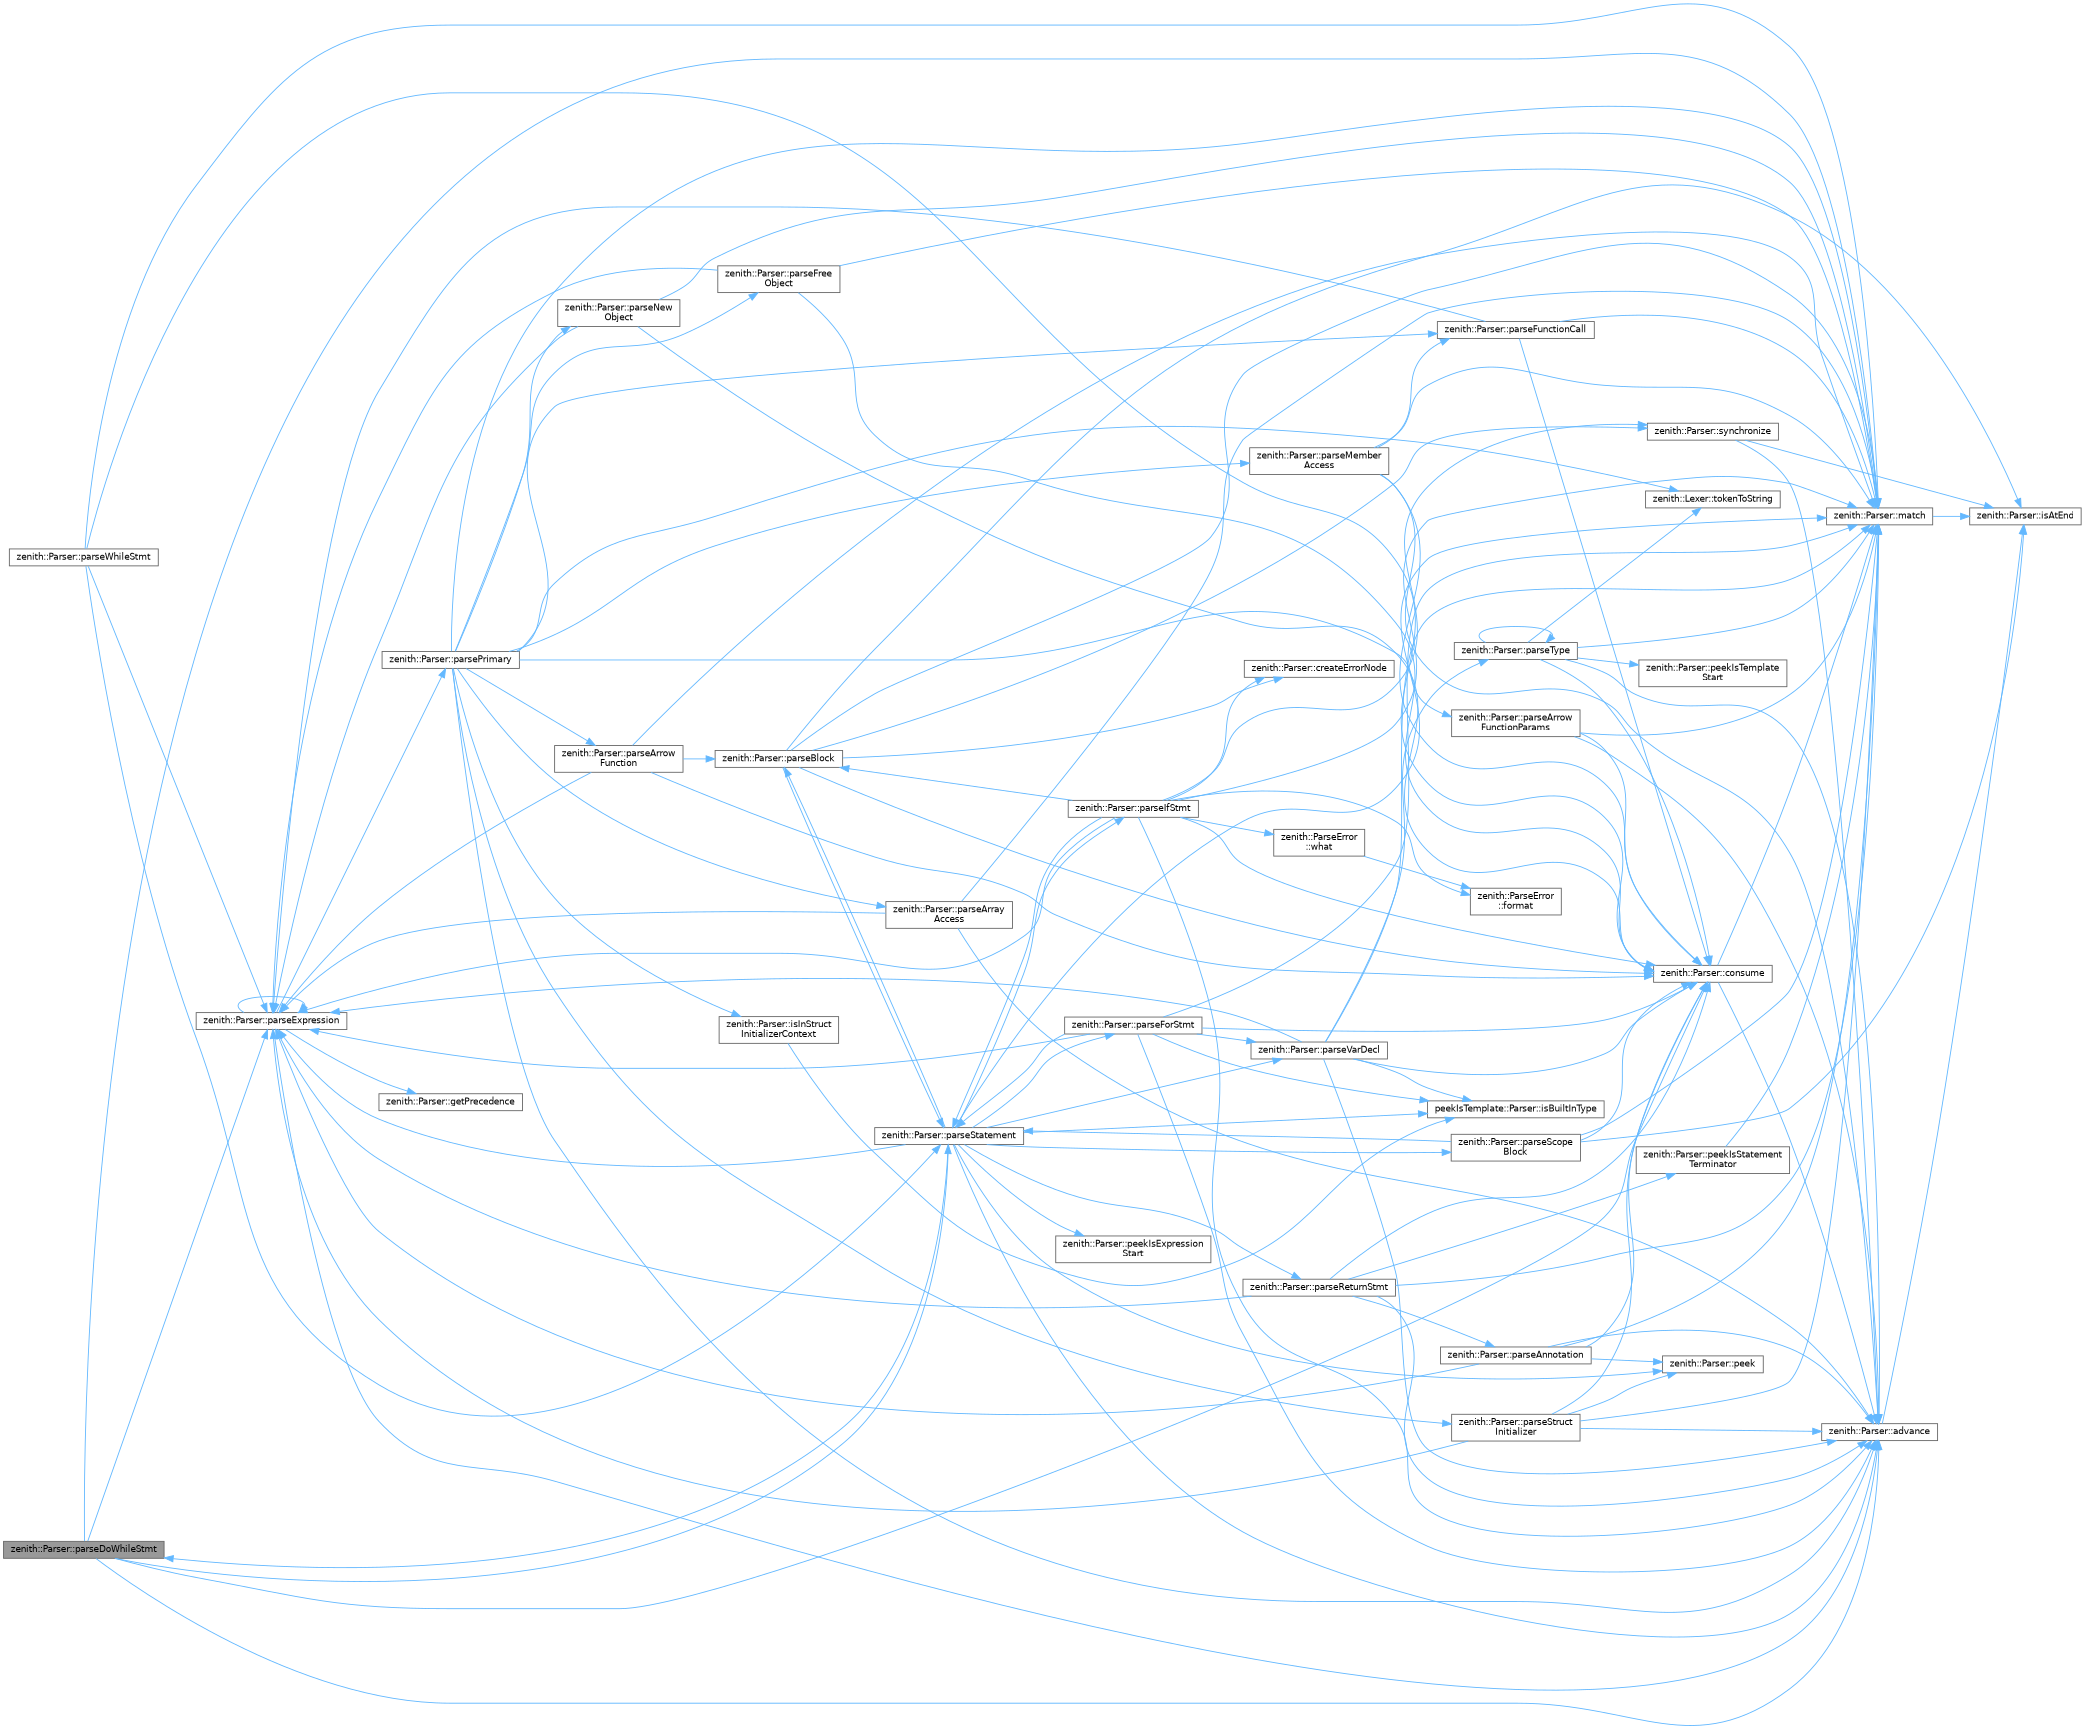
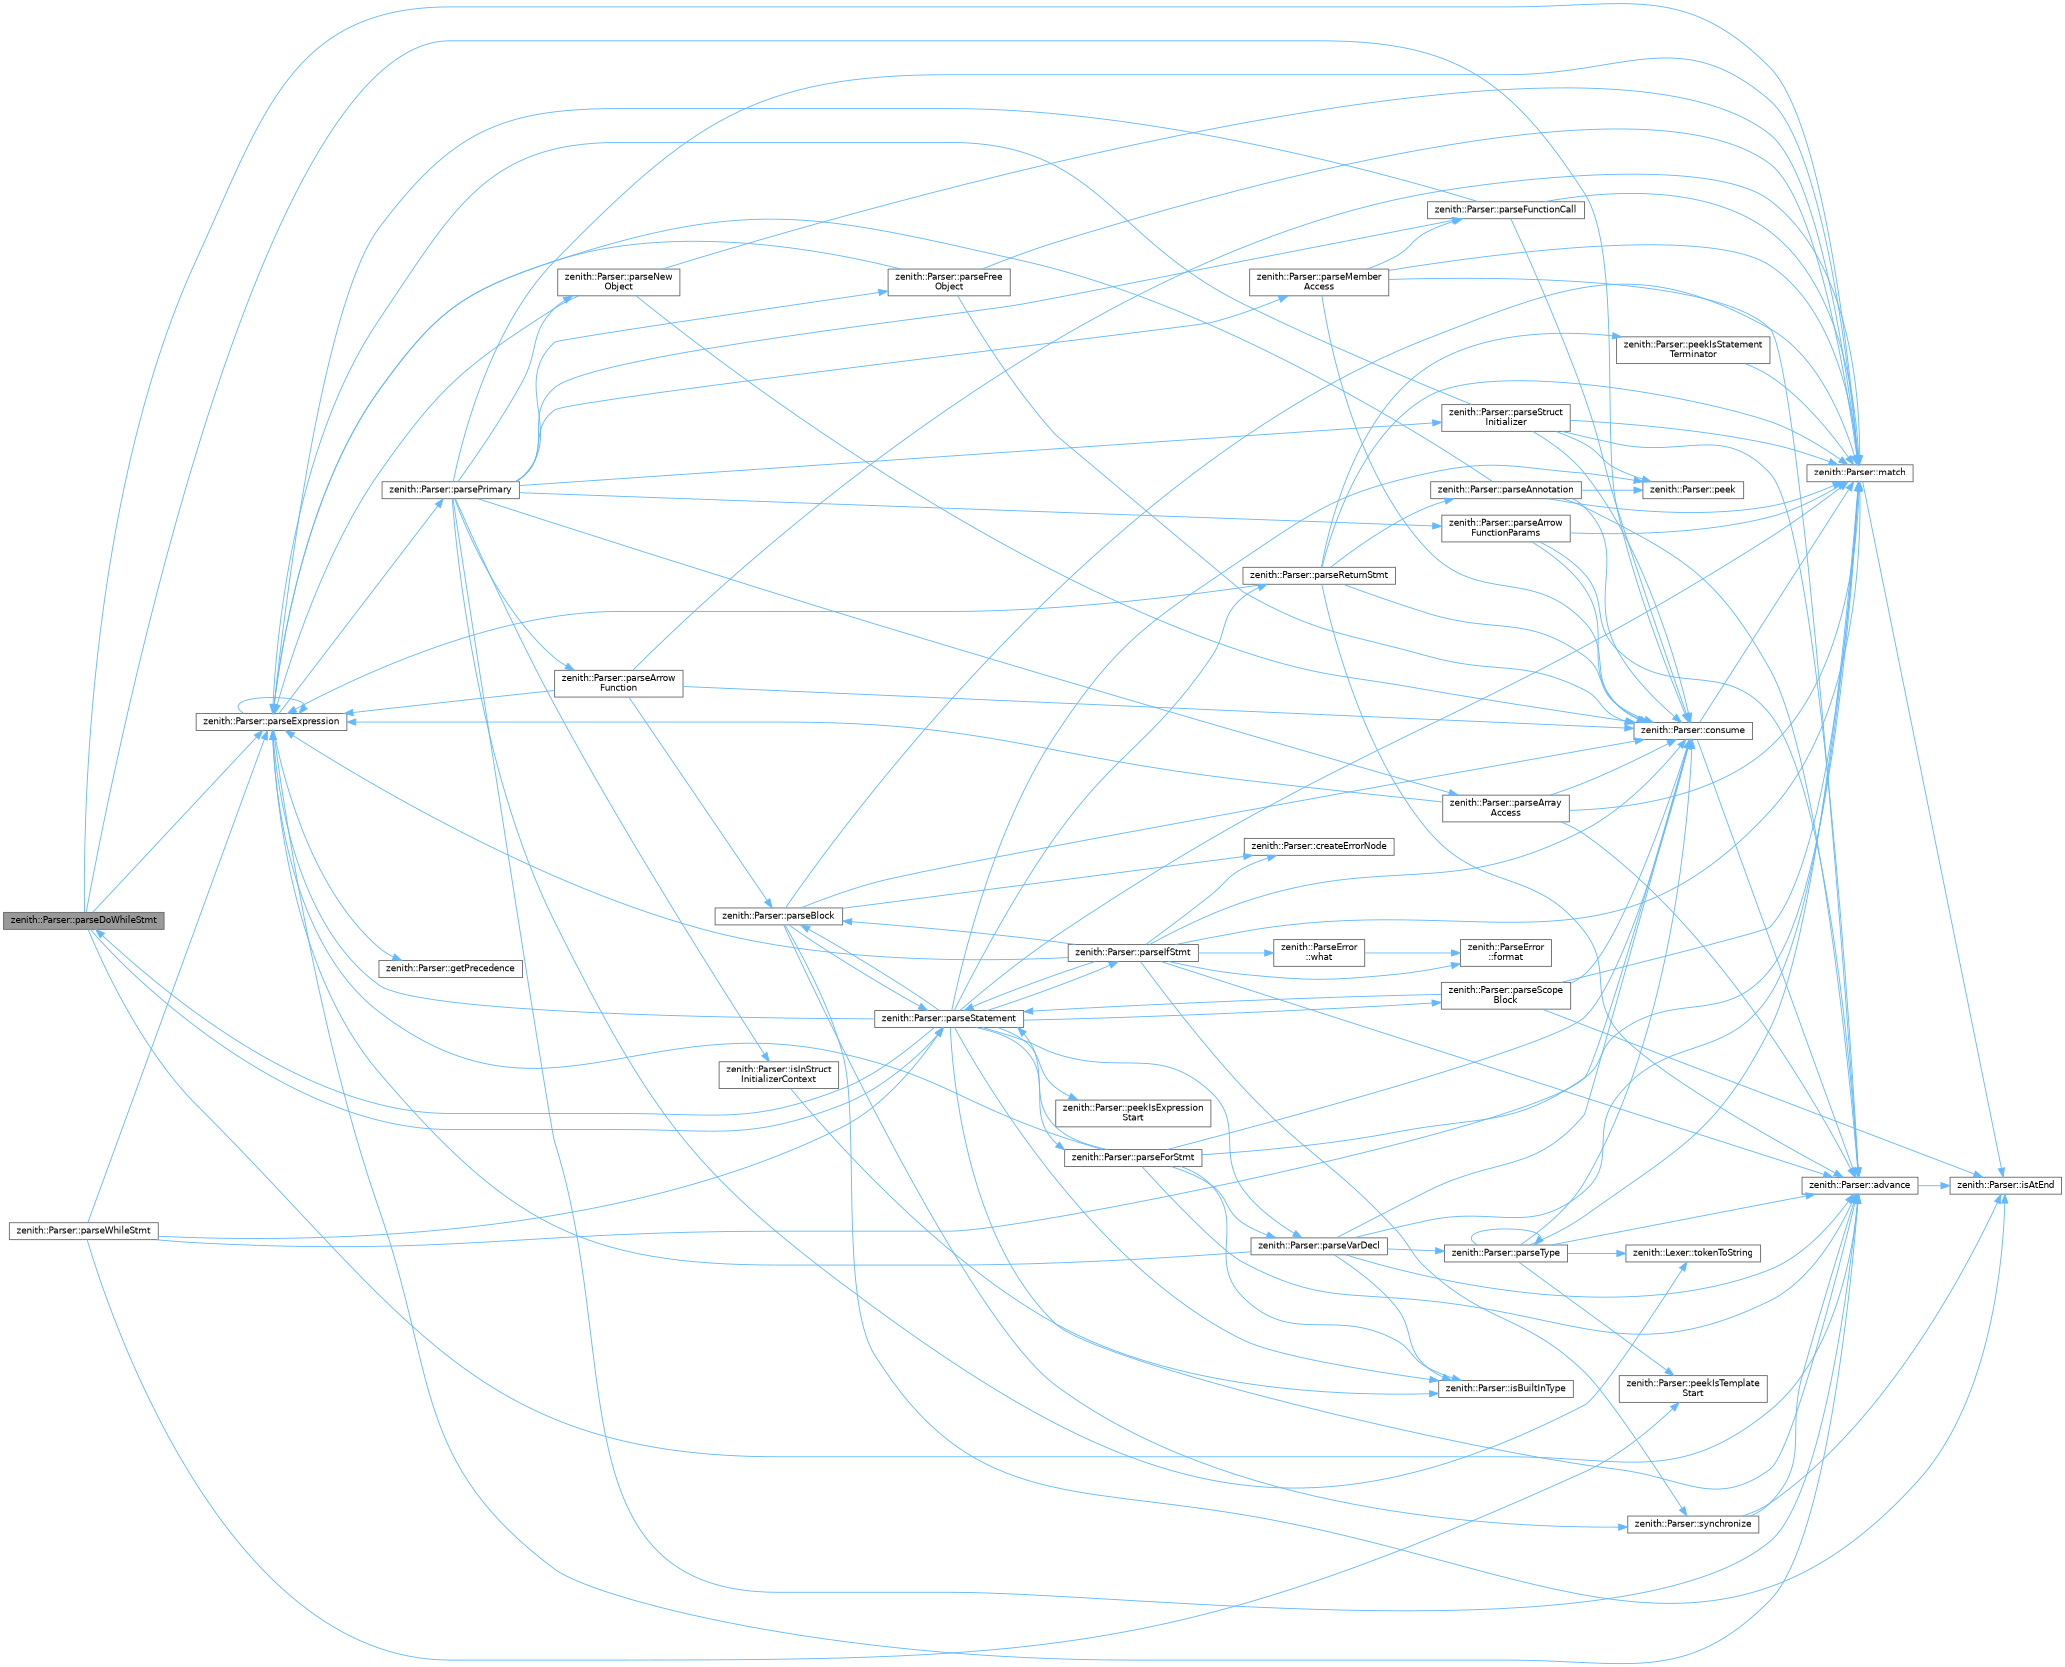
edge "zenith::Parser::parseWhileStmt" -> "zenith::Parser::match": now "zenith::Parser::parseWhileStmt" -> "zenith::Parser::peekIsTemplate Start"
edge "zenith::Parser::parseArray Access" -> "zenith::Parser::consume": added
node "peekIsTemplate::Parser::isBuiltInType": label "peekIsTemplate::Parser::isBuiltInType" -> "zenith::Parser::isBuiltInType"
